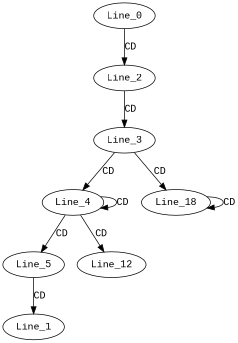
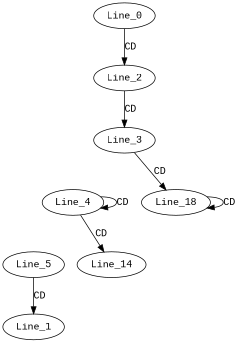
edge "Line_3" -> "Line_4": removed, label "CD"
edge "Line_4" -> "Line_5": removed, label "CD"
node "Line_12": label "Line_12" -> "Line_14"
